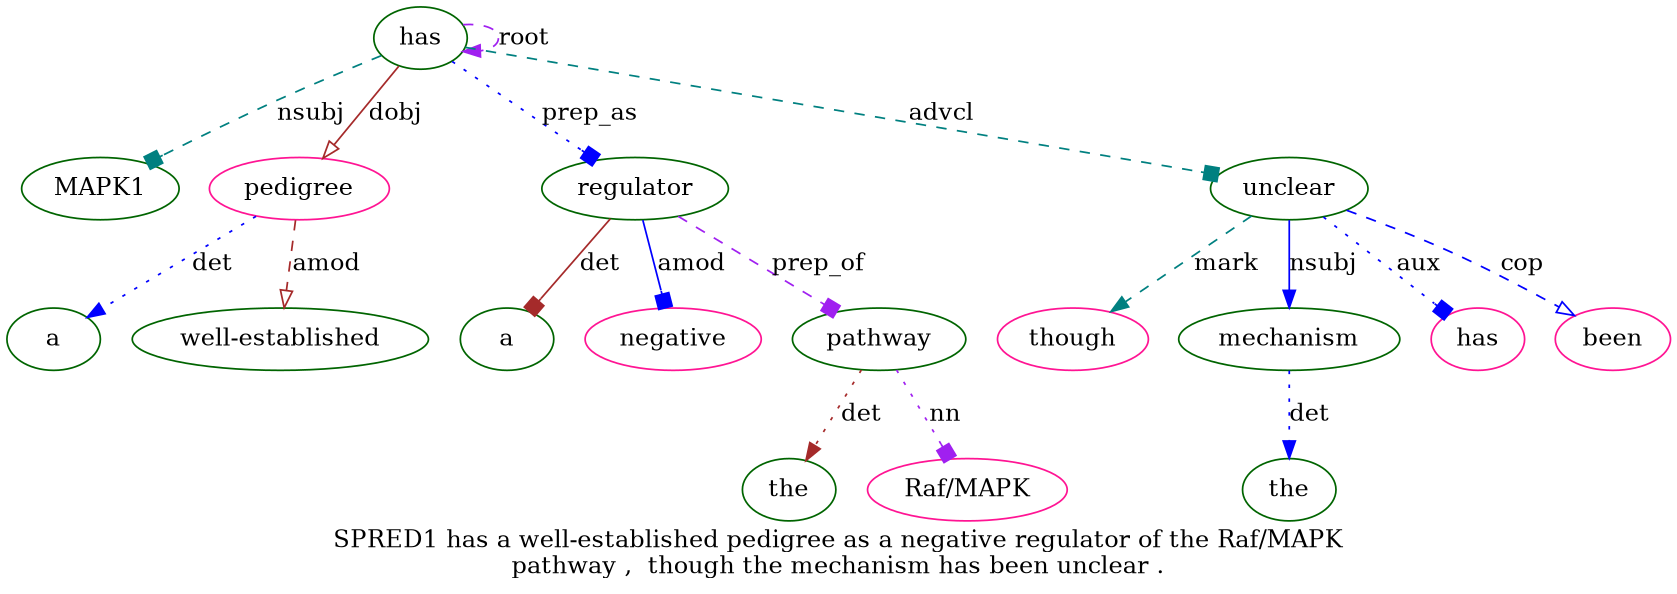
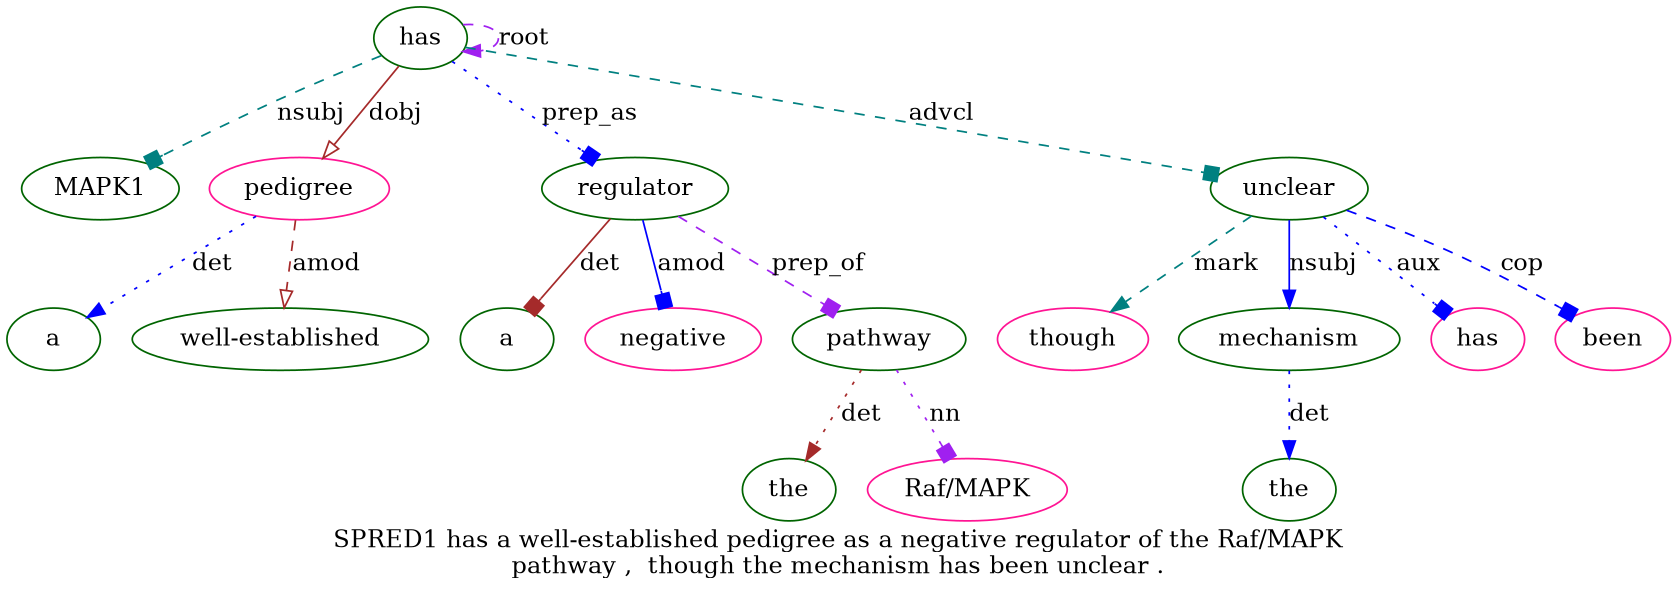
edge "unclear" -> "been": arrowhead onormal -> box
